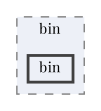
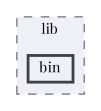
cluster "bin": label "bin" -> "lib"
